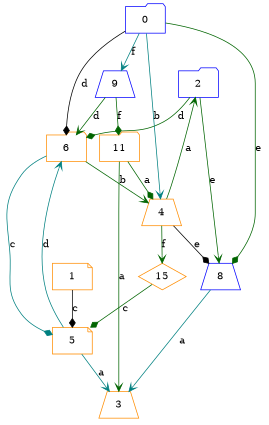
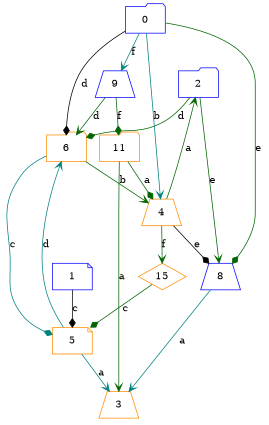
node "1": color darkorange -> blue
